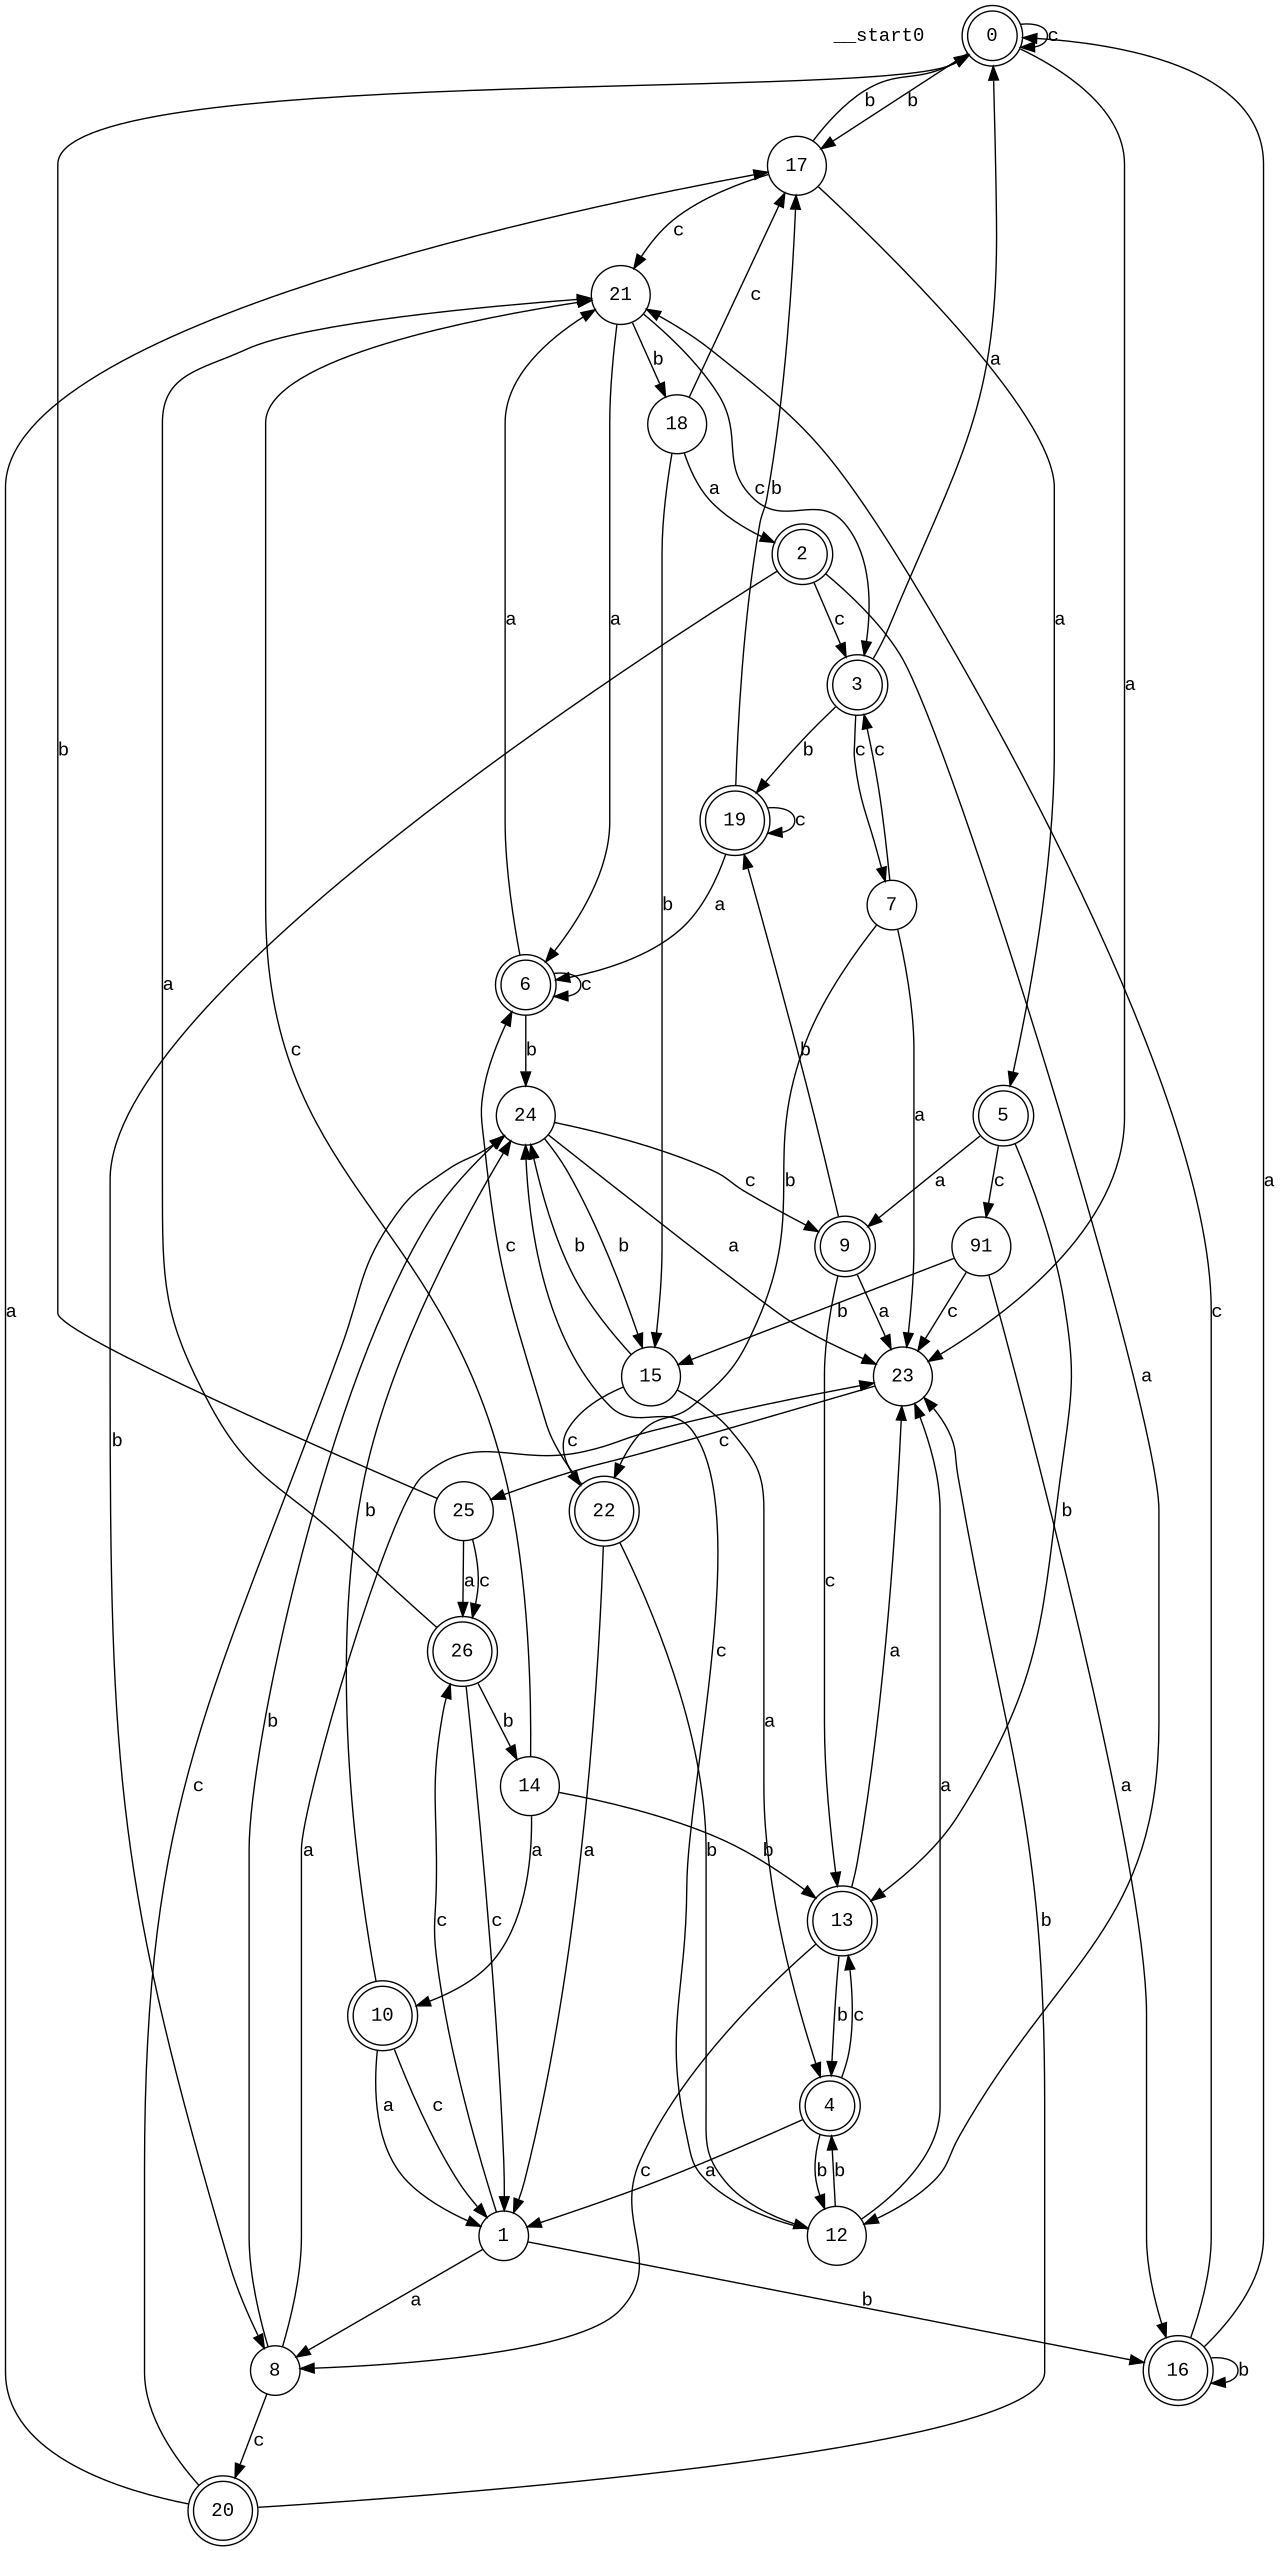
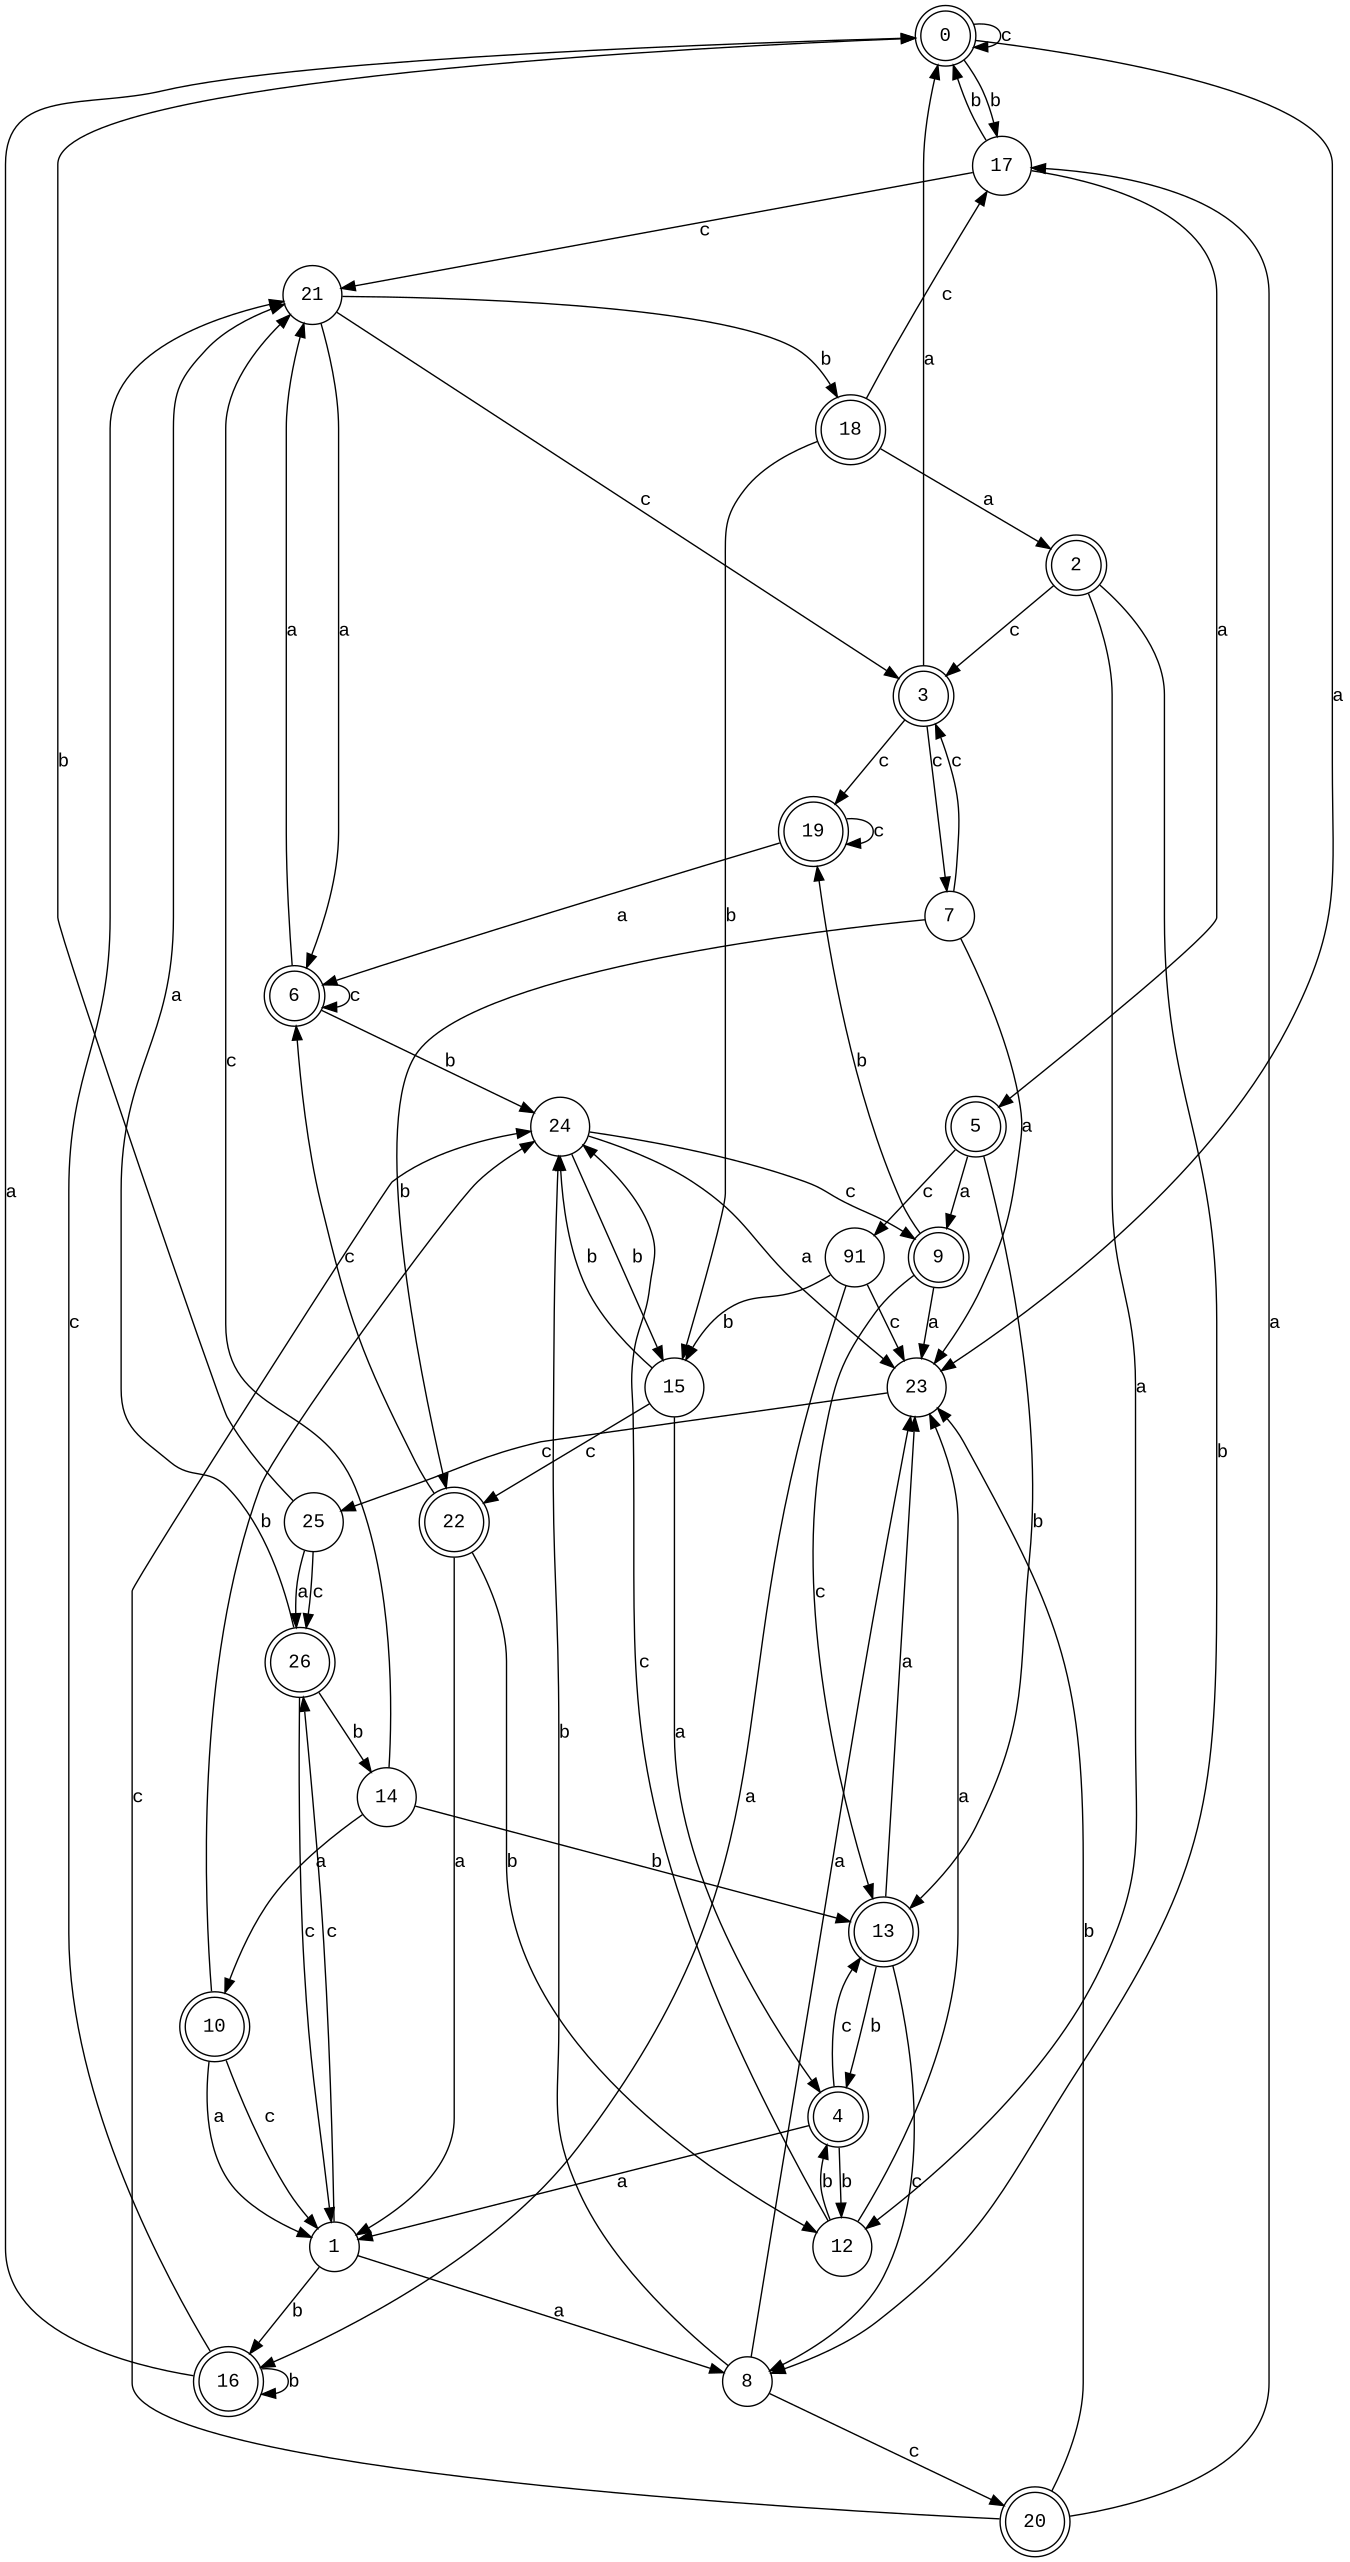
node "__start0": removed
node "18": shape circle -> doublecircle
edge "19" -> "17": removed, label "b"
edge "3" -> "19": label "b" -> "c"
